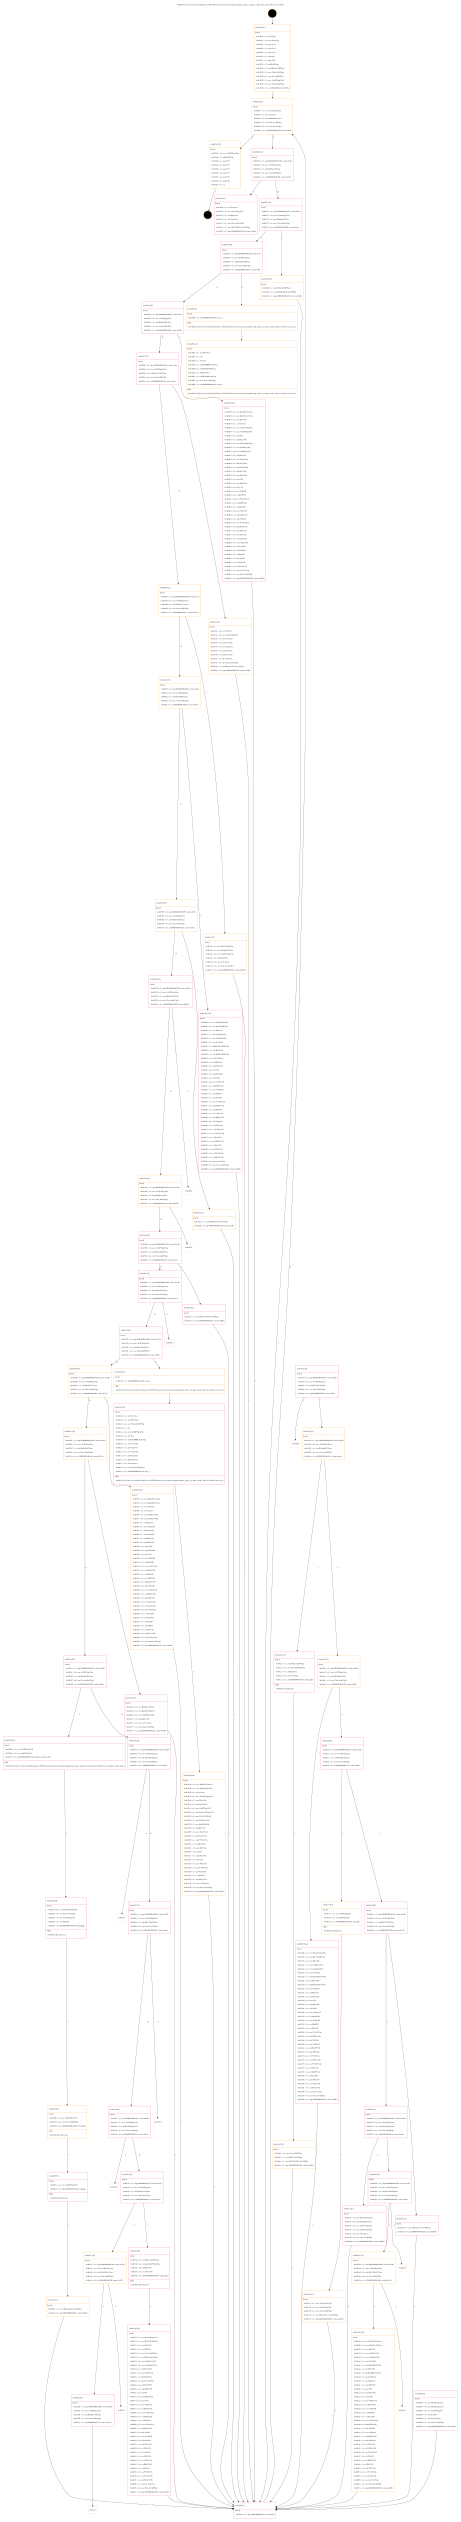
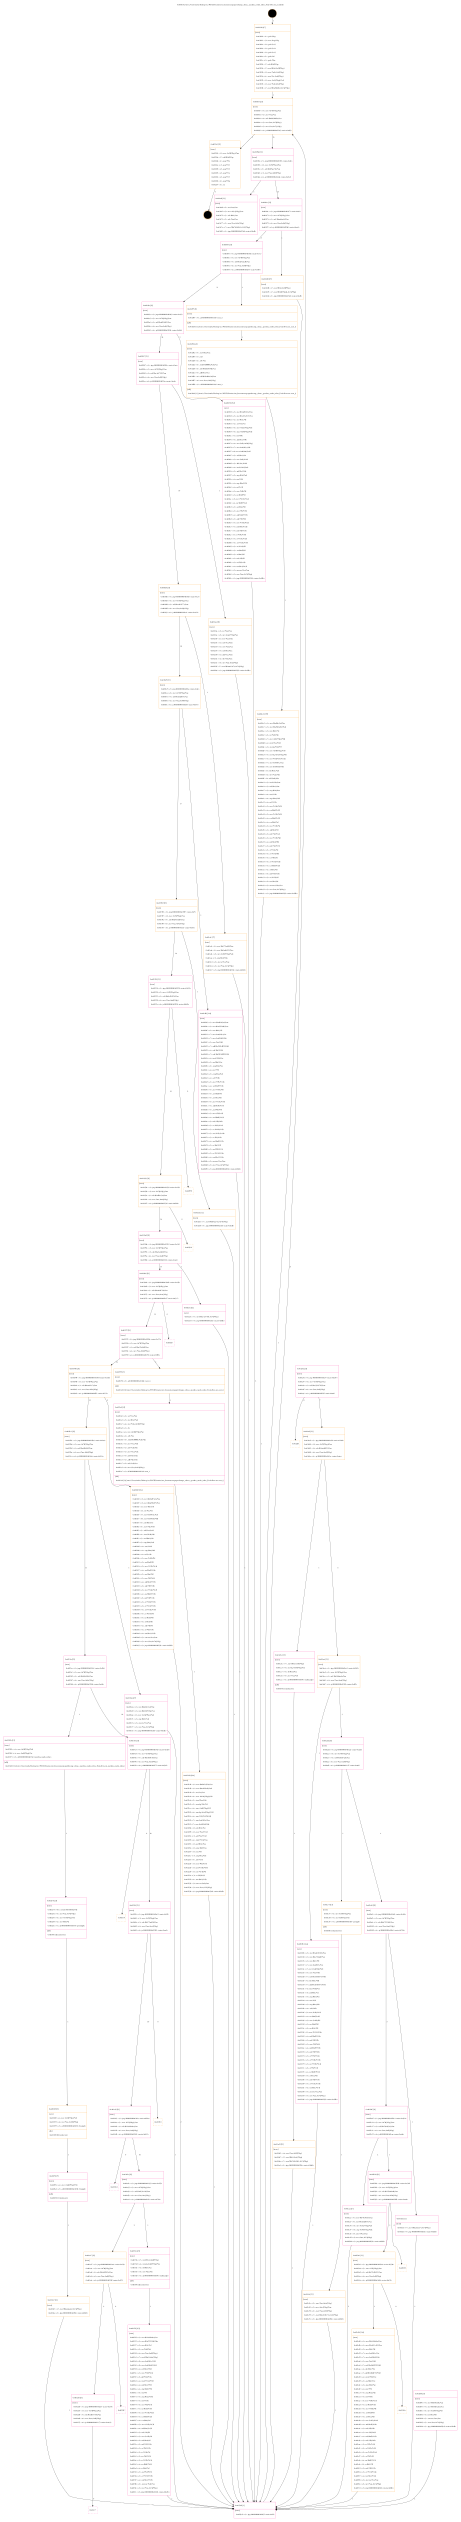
node "0x401dc2 [159]": added
